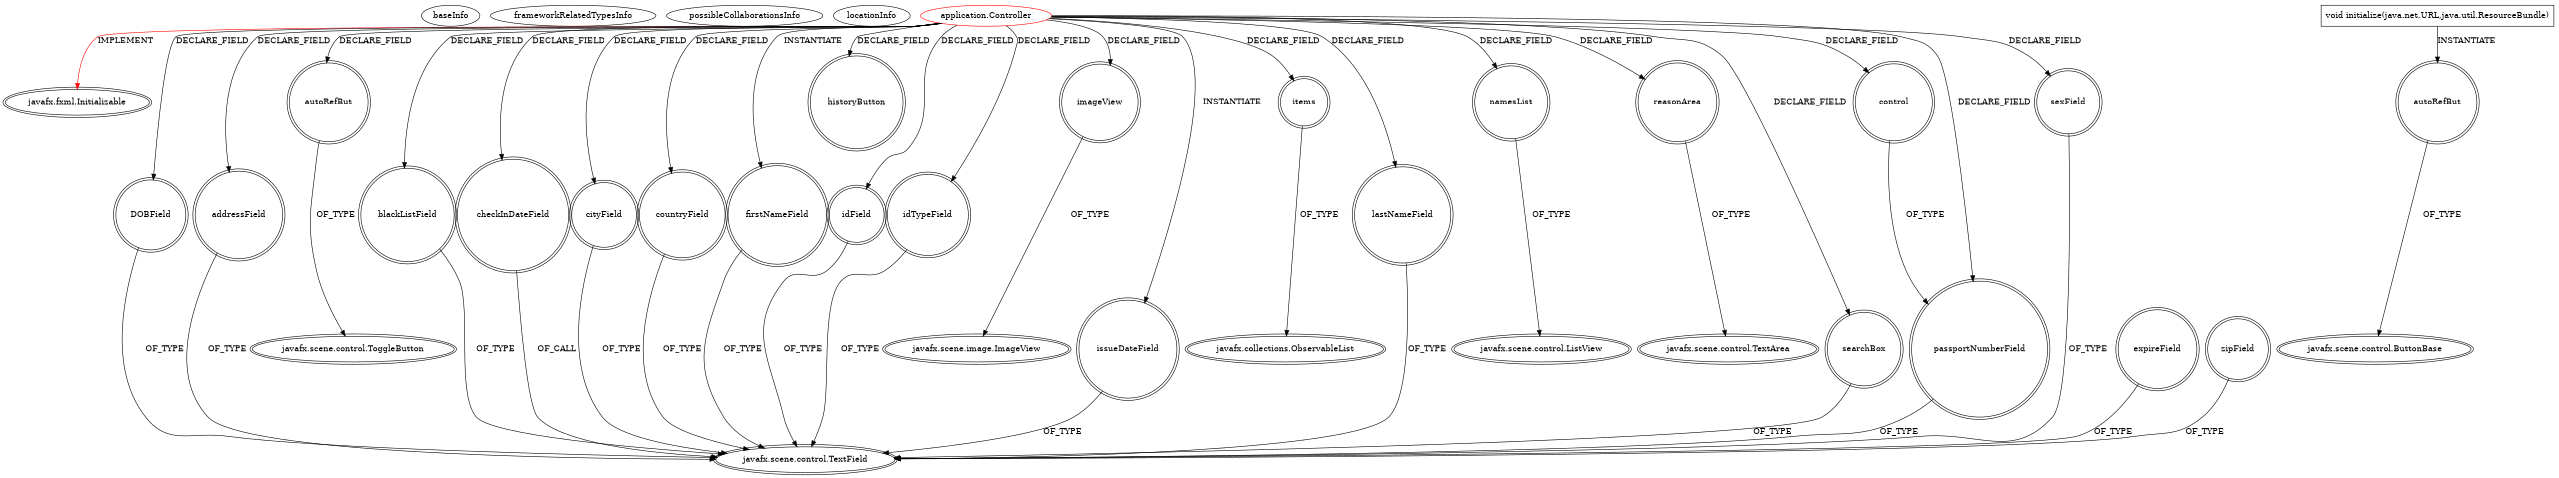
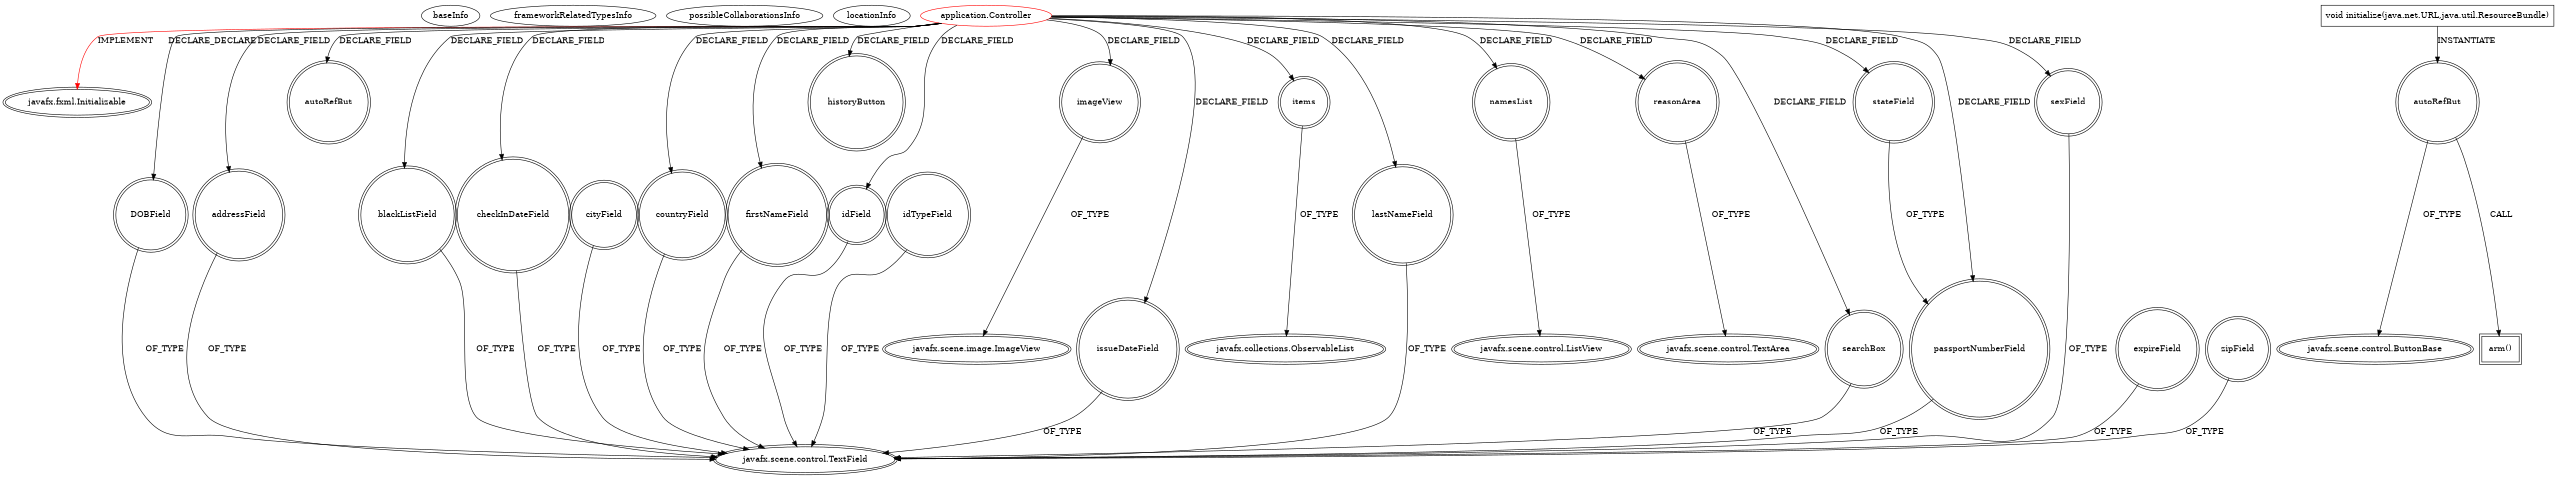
edge "application.Controller" -> "cityField": removed, label "DECLARE_FIELD"
edge "application.Controller" -> "DOBField": label "DECLARE_FIELD" -> "DECLARE_DECLARE"
edge "application.Controller" -> "firstNameField": label "INSTANTIATE" -> "DECLARE_FIELD"
edge "application.Controller" -> "issueDateField": label "INSTANTIATE" -> "DECLARE_FIELD"
node "control": label "control" -> "stateField"
edge "application.Controller" -> "idTypeField": removed, label "DECLARE_FIELD"
node "javafx.scene.control.ToggleButton": removed
edge "checkInDateField" -> "javafx.scene.control.TextField": label "OF_CALL" -> "OF_TYPE"
node "arm()": added
